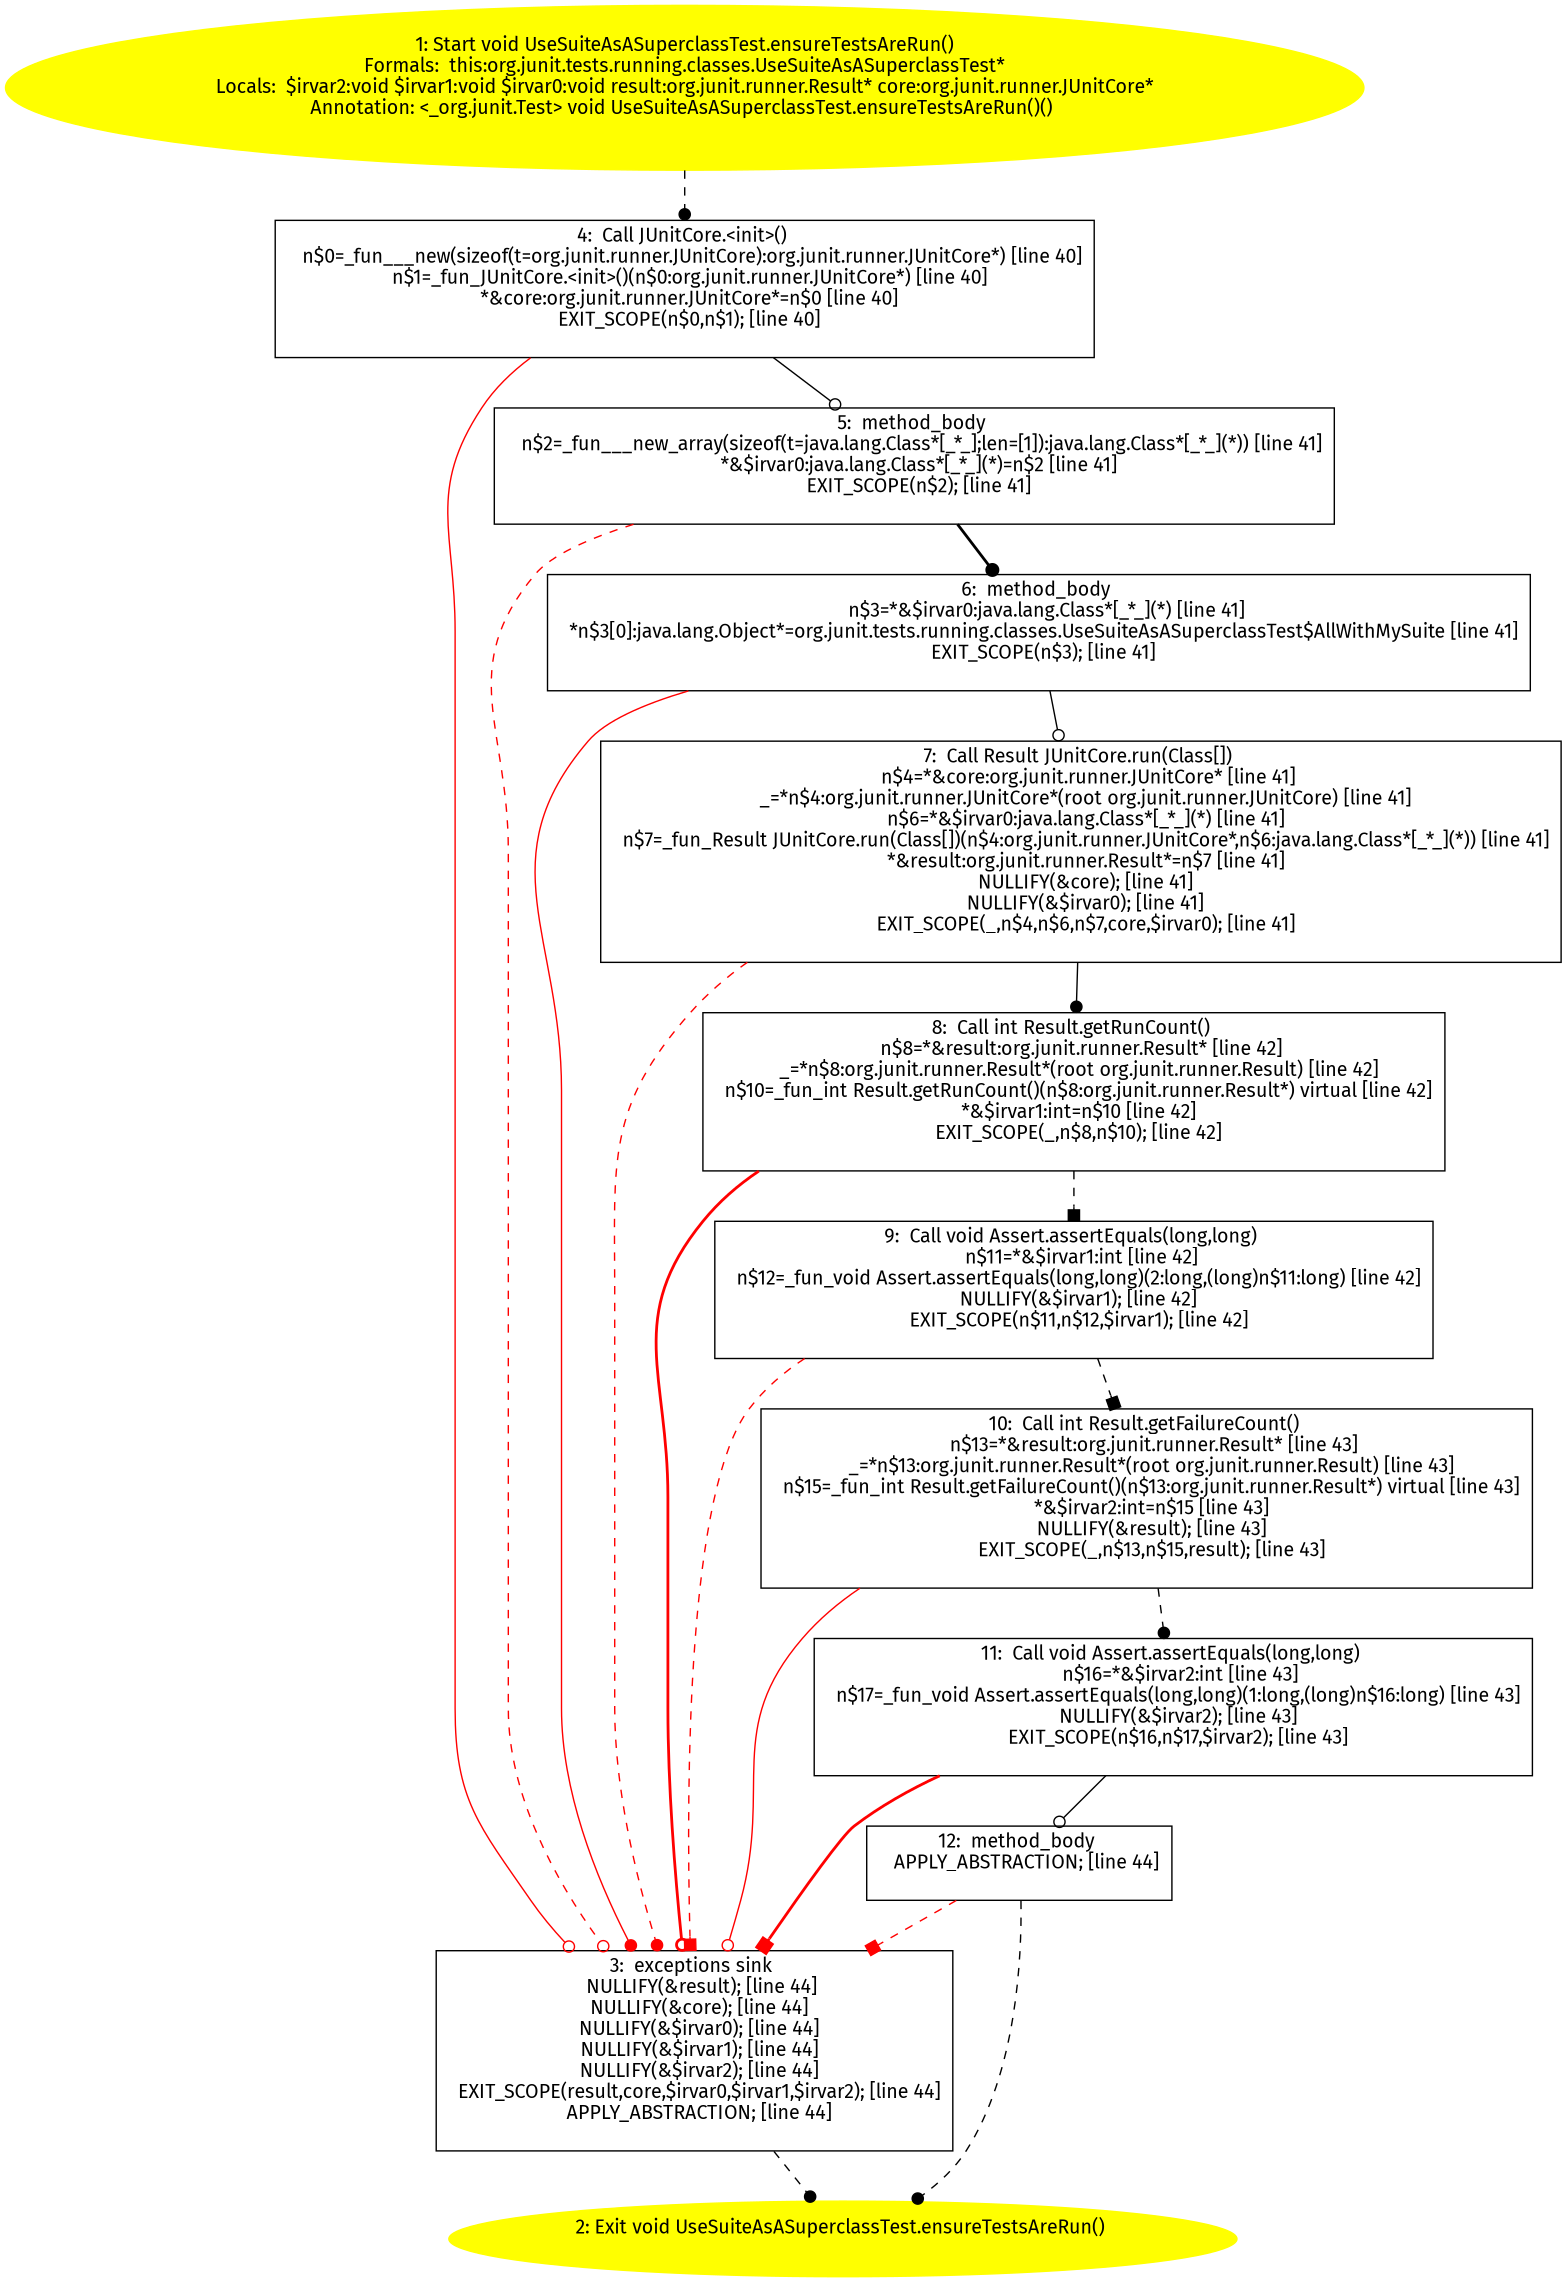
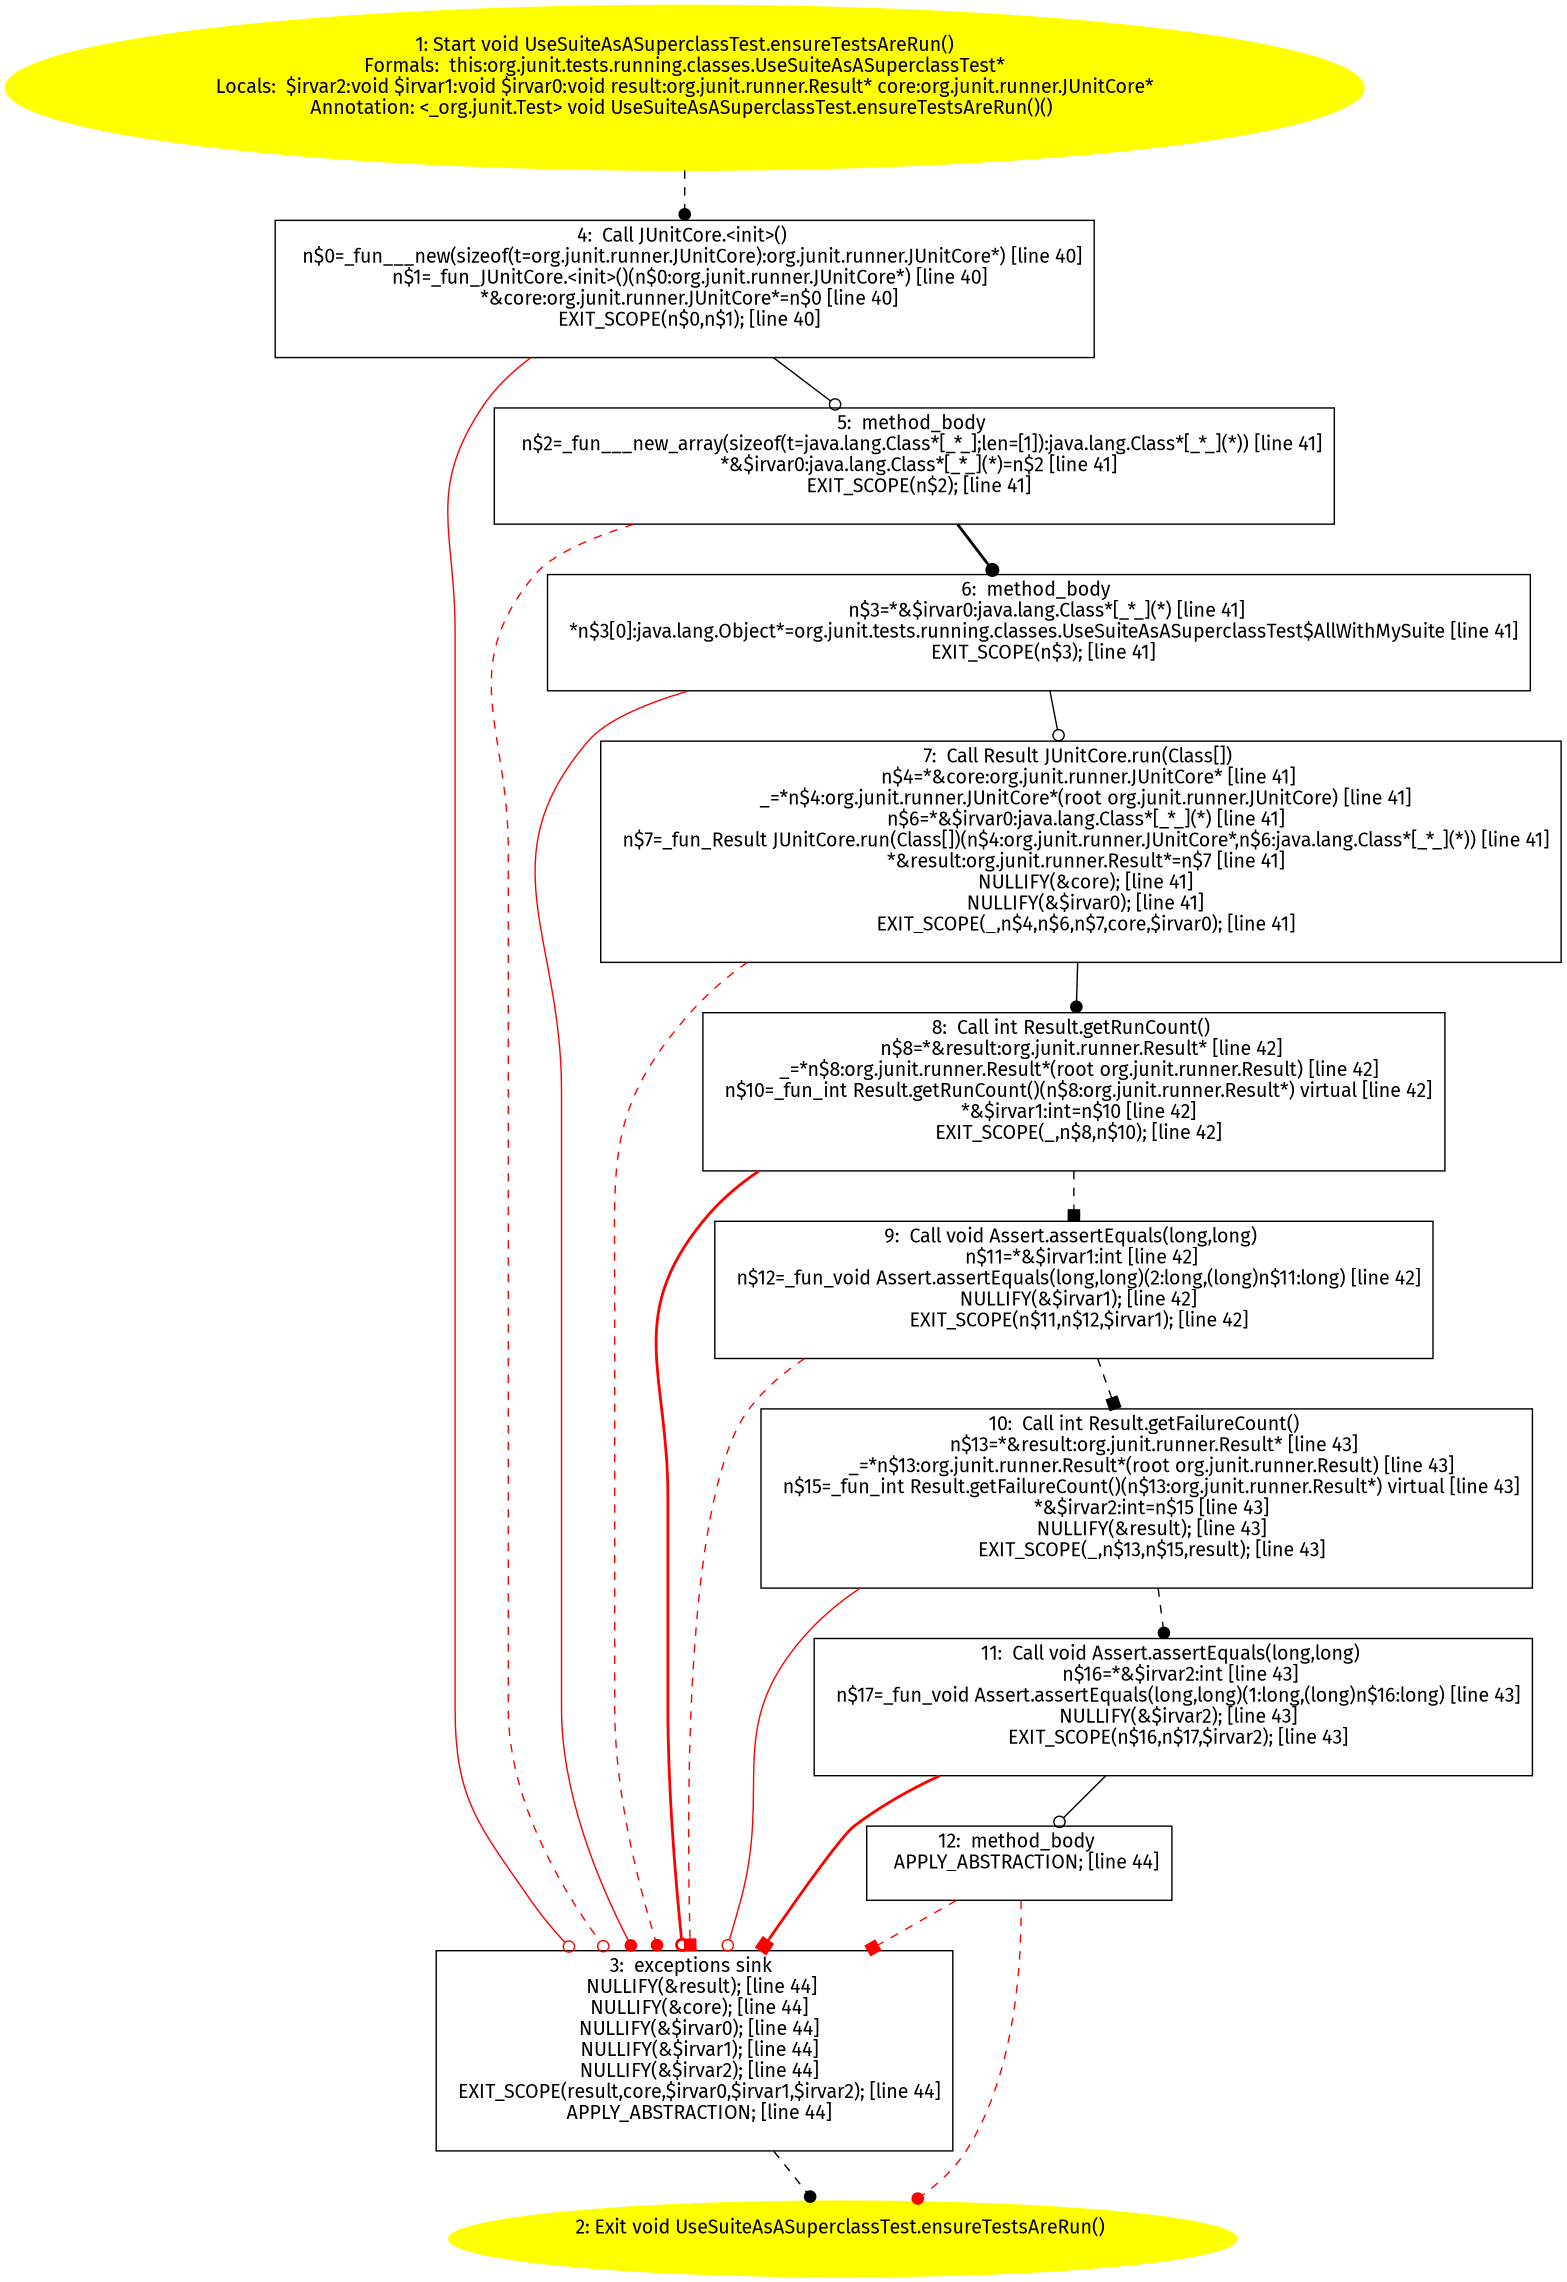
edge "12:  method_body APPLY_ABSTRACTION; [line 44]" -> "2: Exit void UseSuiteAsASuperclassTest.ensureTestsAreRun()": color black -> red
